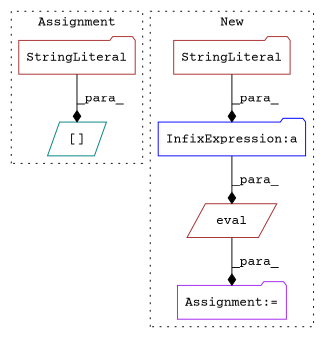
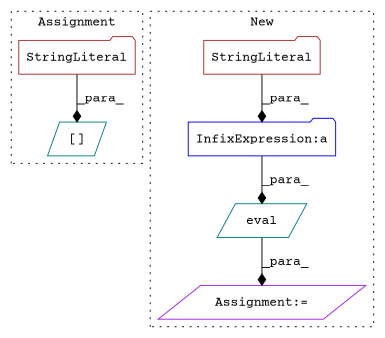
node "eval": color brown -> teal
node "Assignment:=": shape folder -> parallelogram
